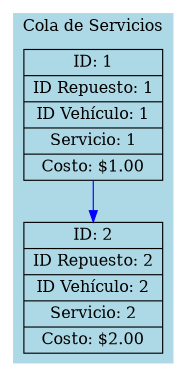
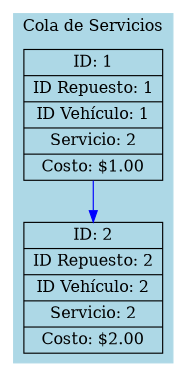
node "ID: 1": text "Servicio: 1" -> "Servicio: 2"
